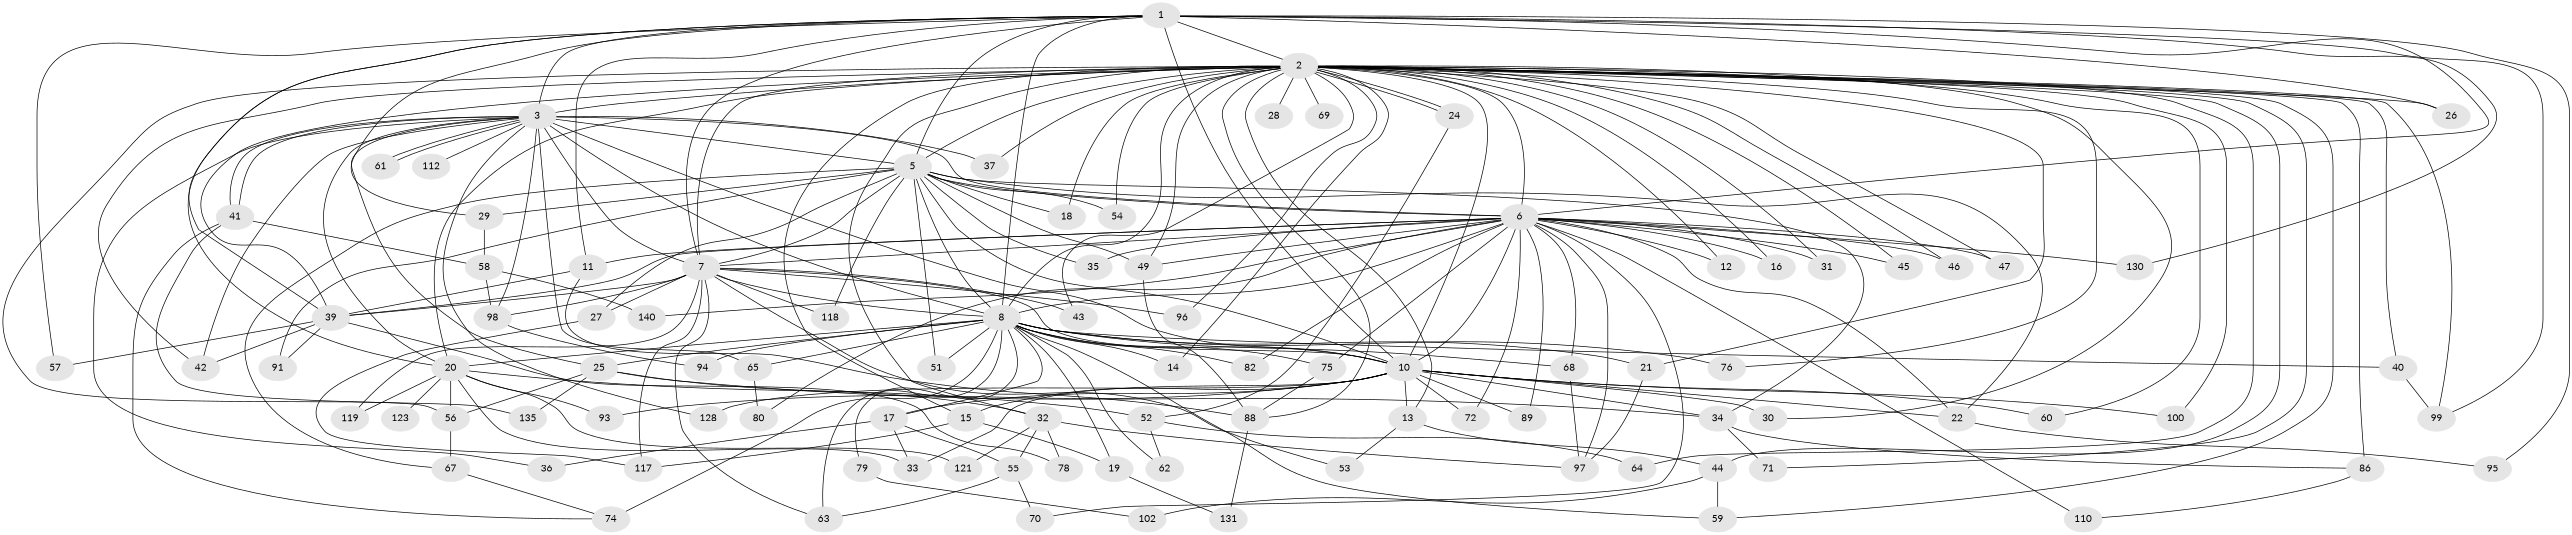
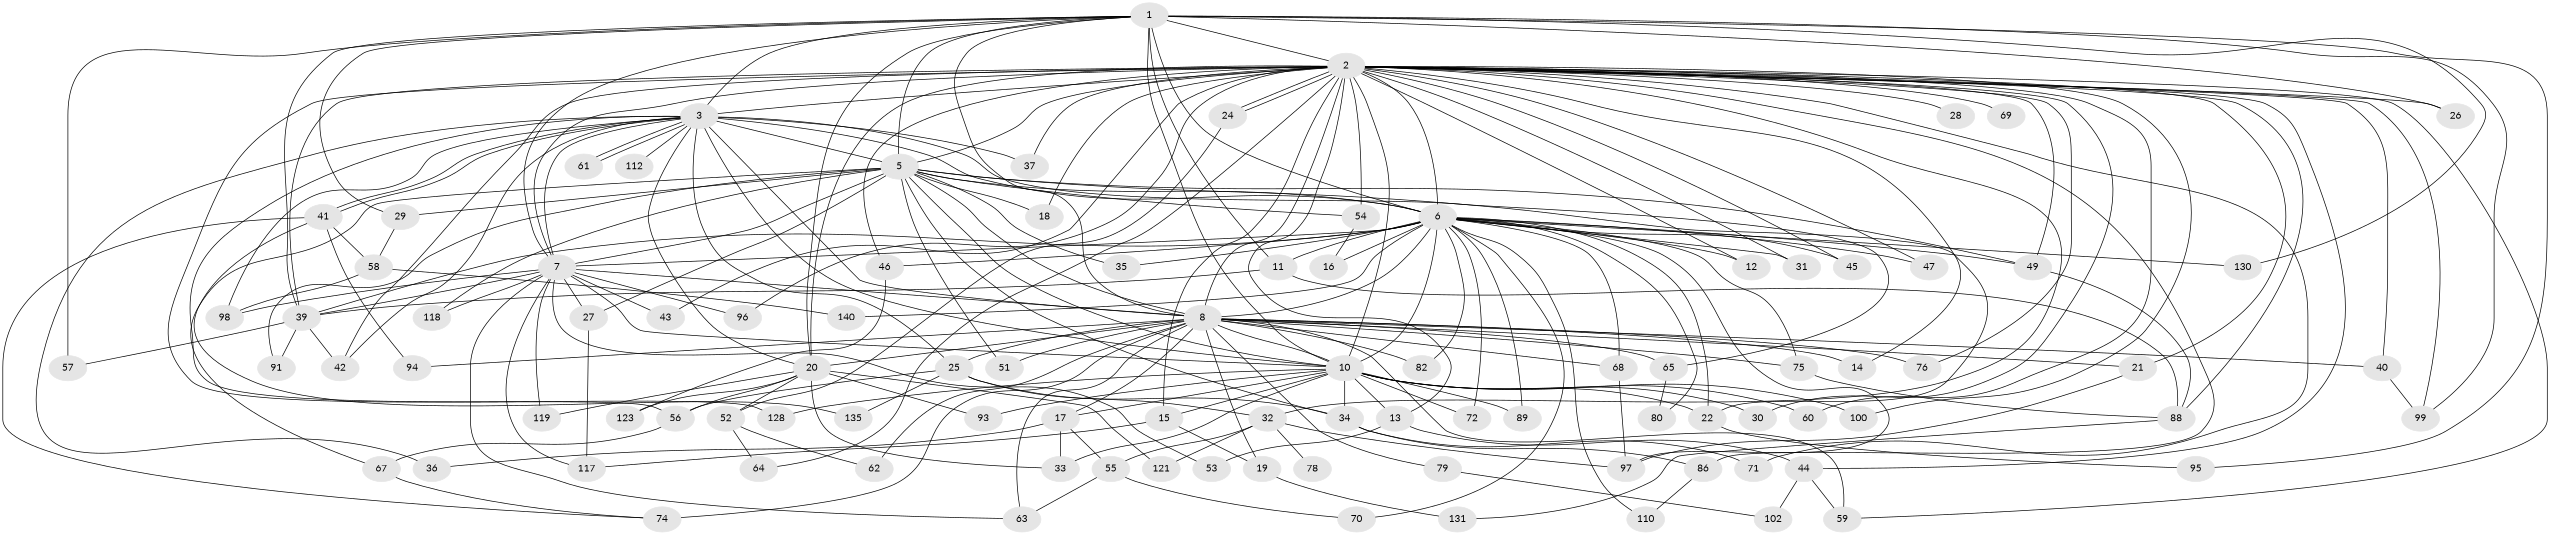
edge "2" -- "16": now "54" -- "16"
edge "98" -- "94": now "41" -- "94"
edge "46" -- "123": added
edge "39" -- "78": removed
